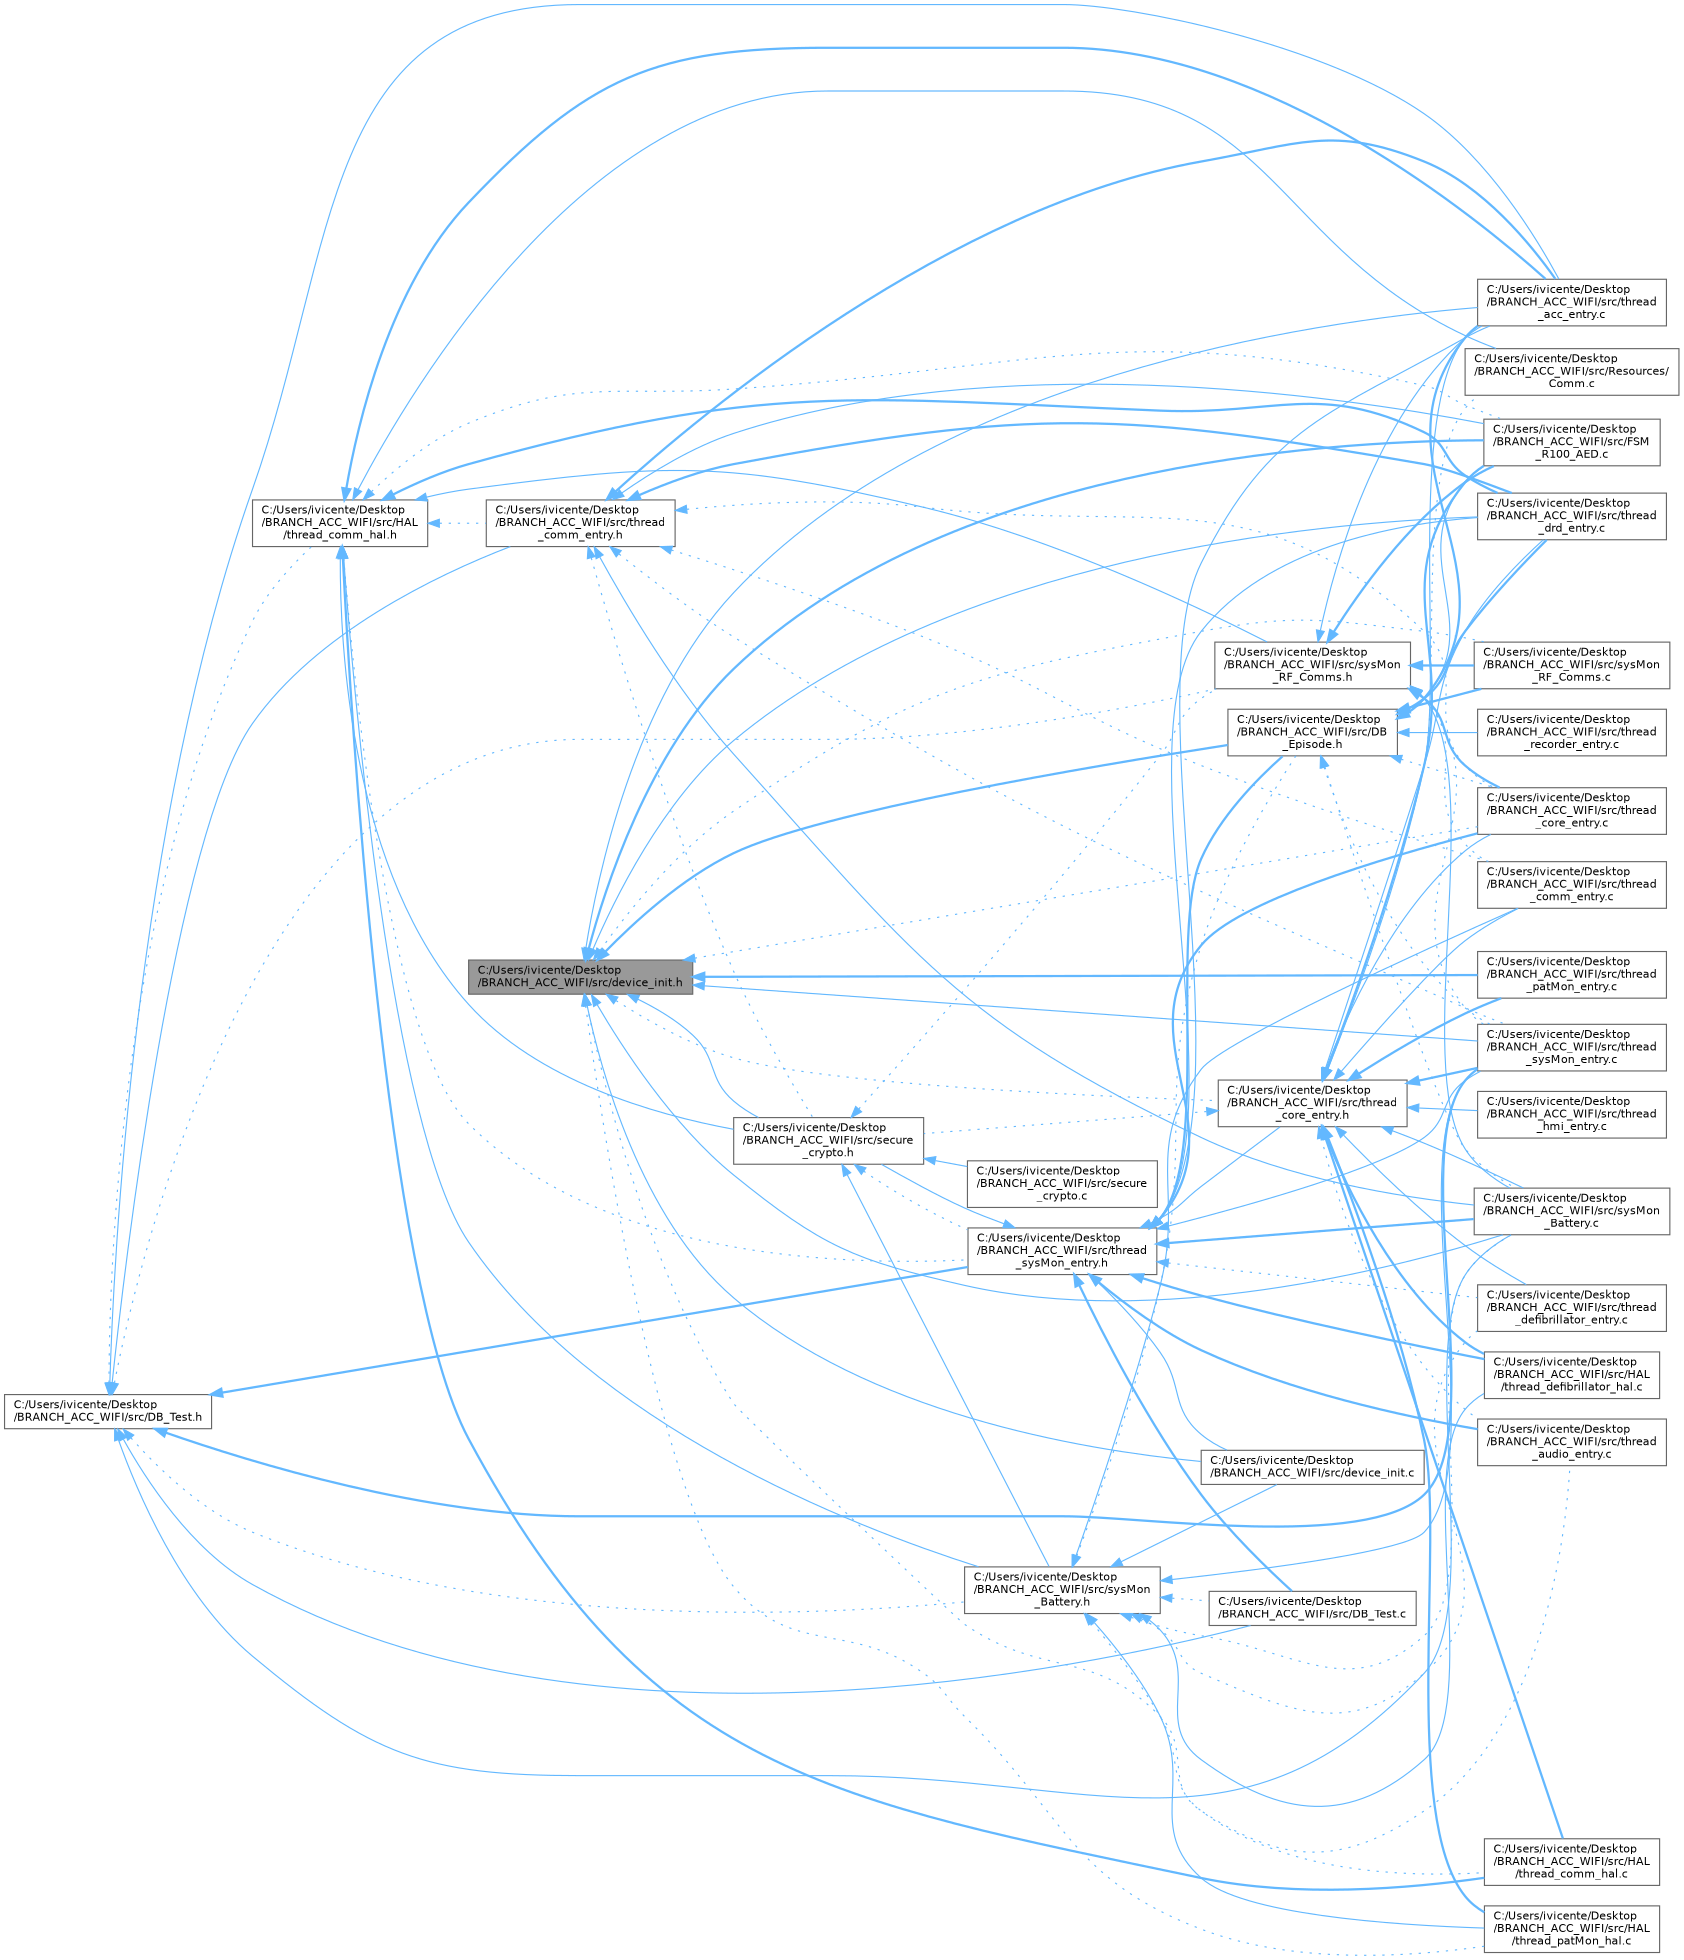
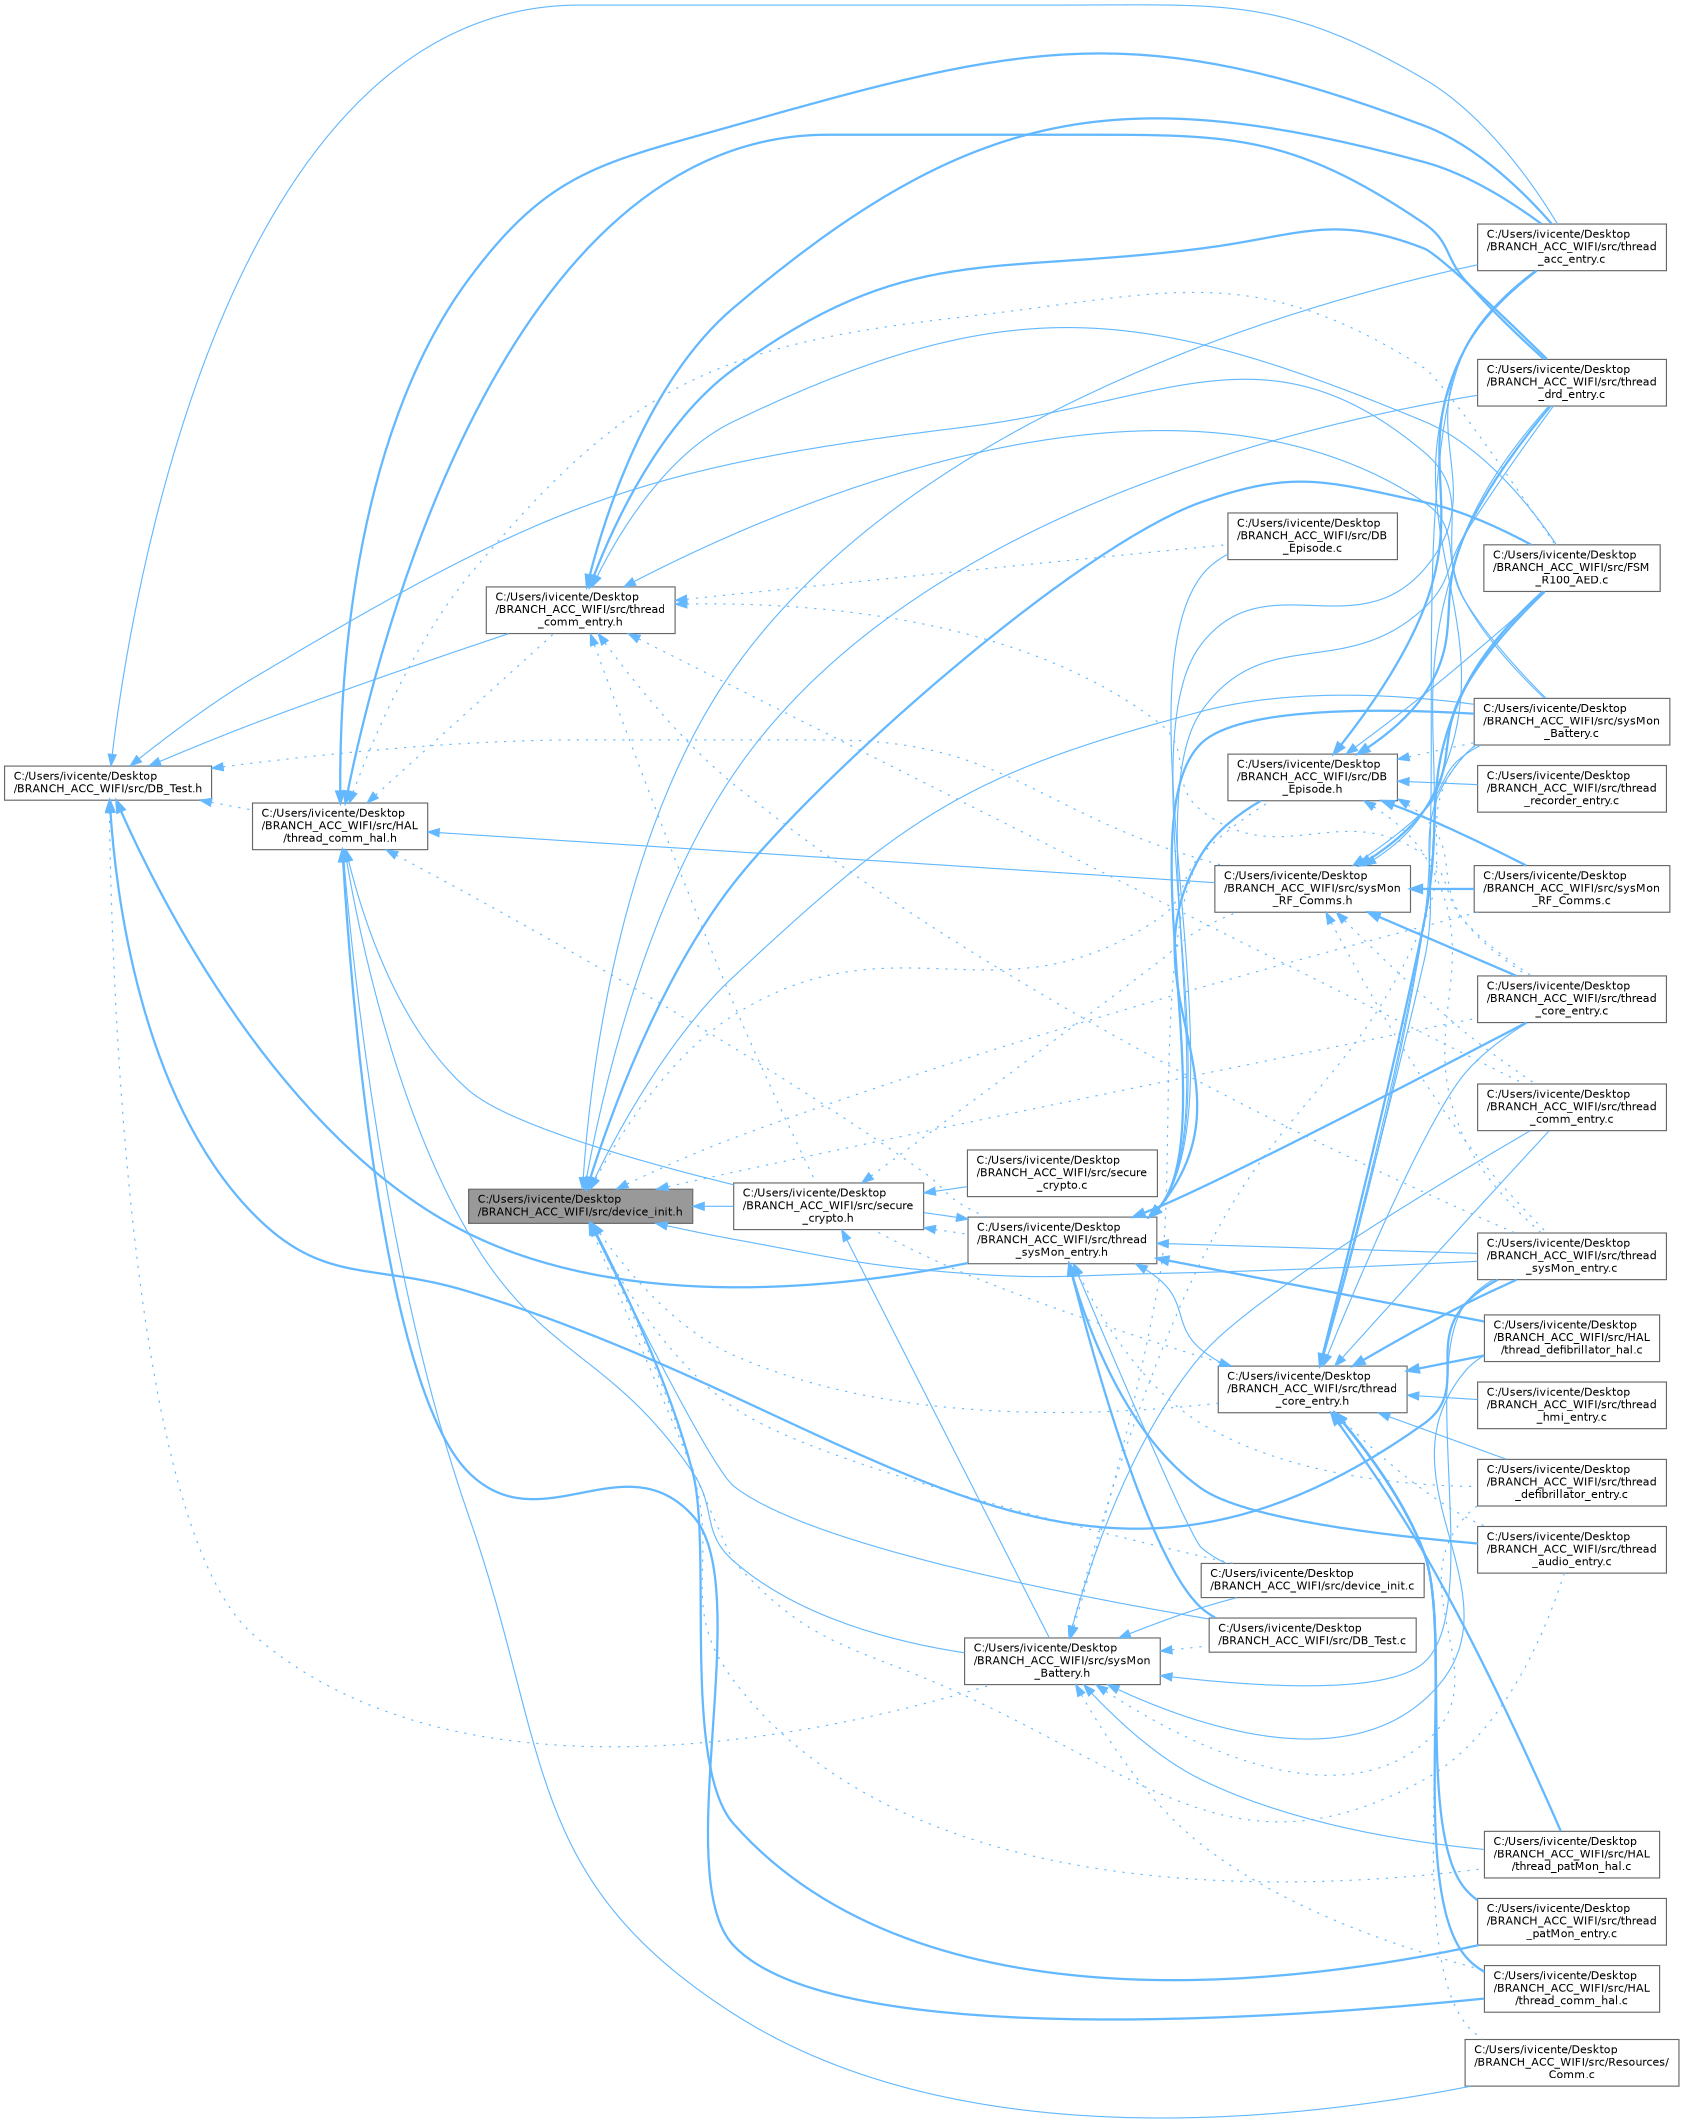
node "C:/Users/ivicente/Desktop /BRANCH_ACC_WIFI/src/DB _Episode.c": added
edge "C:/Users/ivicente/Desktop /BRANCH_ACC_WIFI/src/DB _Episode.h" -> "C:/Users/ivicente/Desktop /BRANCH_ACC_WIFI/src/device_init.h": style bold -> dotted
edge "C:/Users/ivicente/Desktop /BRANCH_ACC_WIFI/src/device_init.c" -> "C:/Users/ivicente/Desktop /BRANCH_ACC_WIFI/src/device_init.h": style solid -> dotted
edge "C:/Users/ivicente/Desktop /BRANCH_ACC_WIFI/src/DB_Test.c" -> "C:/Users/ivicente/Desktop /BRANCH_ACC_WIFI/src/DB_Test.h": now "C:/Users/ivicente/Desktop /BRANCH_ACC_WIFI/src/DB_Test.c" -> "C:/Users/ivicente/Desktop /BRANCH_ACC_WIFI/src/device_init.h"
